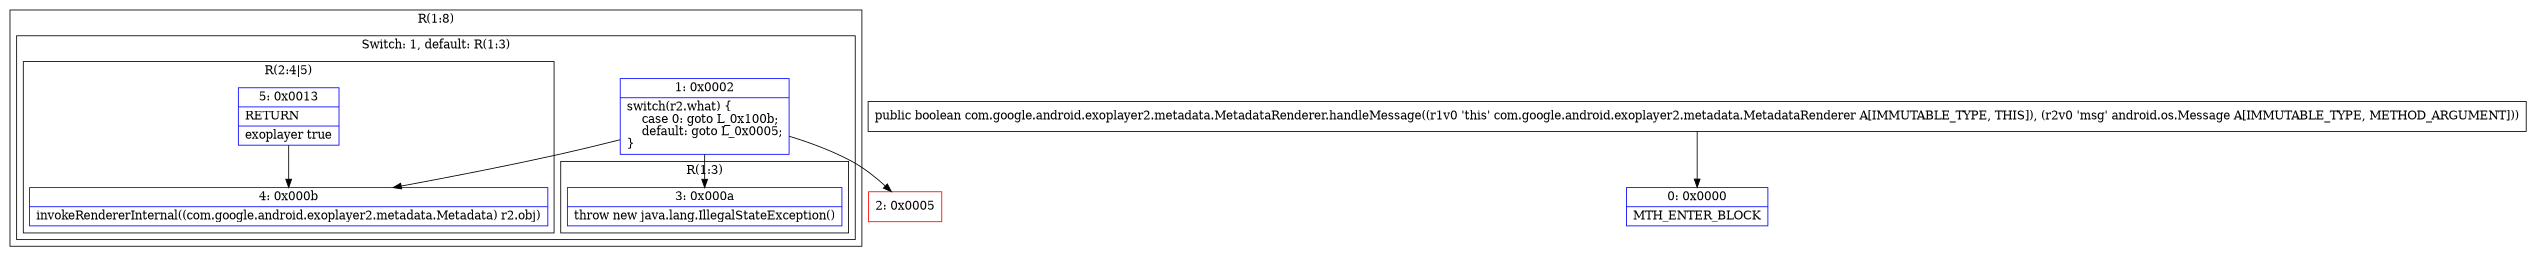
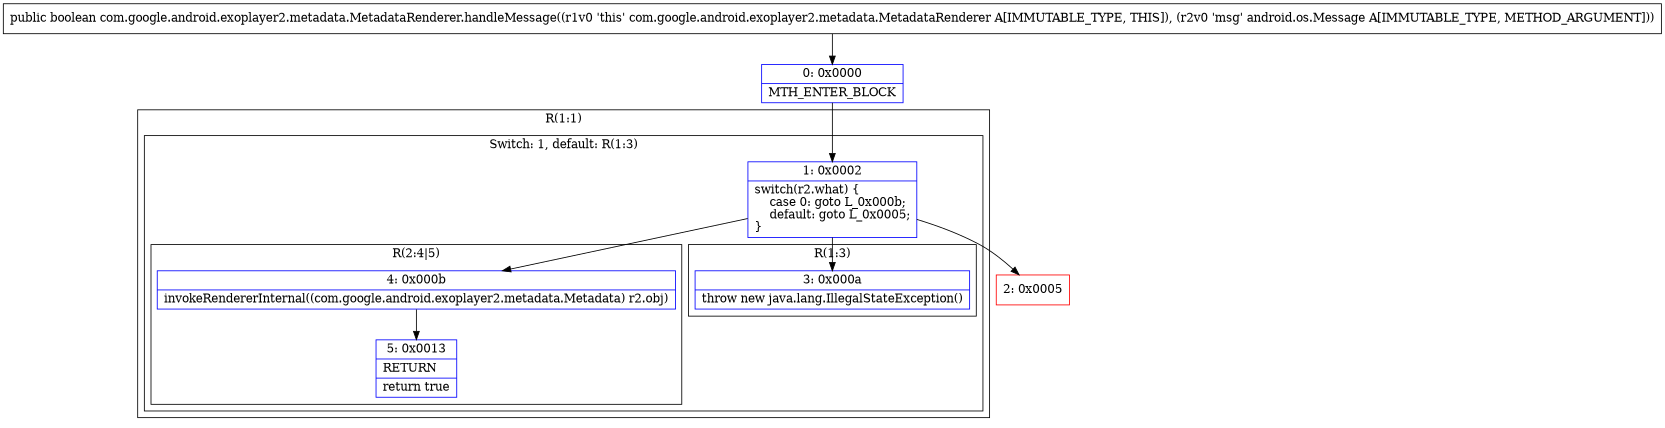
cluster "R(1:8)": label "R(1:8)" -> "R(1:1)"
node "1: 0x0002": text "case 0: goto L_0x100b;" -> "case 0: goto L_0x000b;"
edge "0: 0x0000" -> "1: 0x0002": added
node "5: 0x0013": text "exoplayer true" -> "return true"
edge "5: 0x0013" -> "4: 0x000b": reversed
